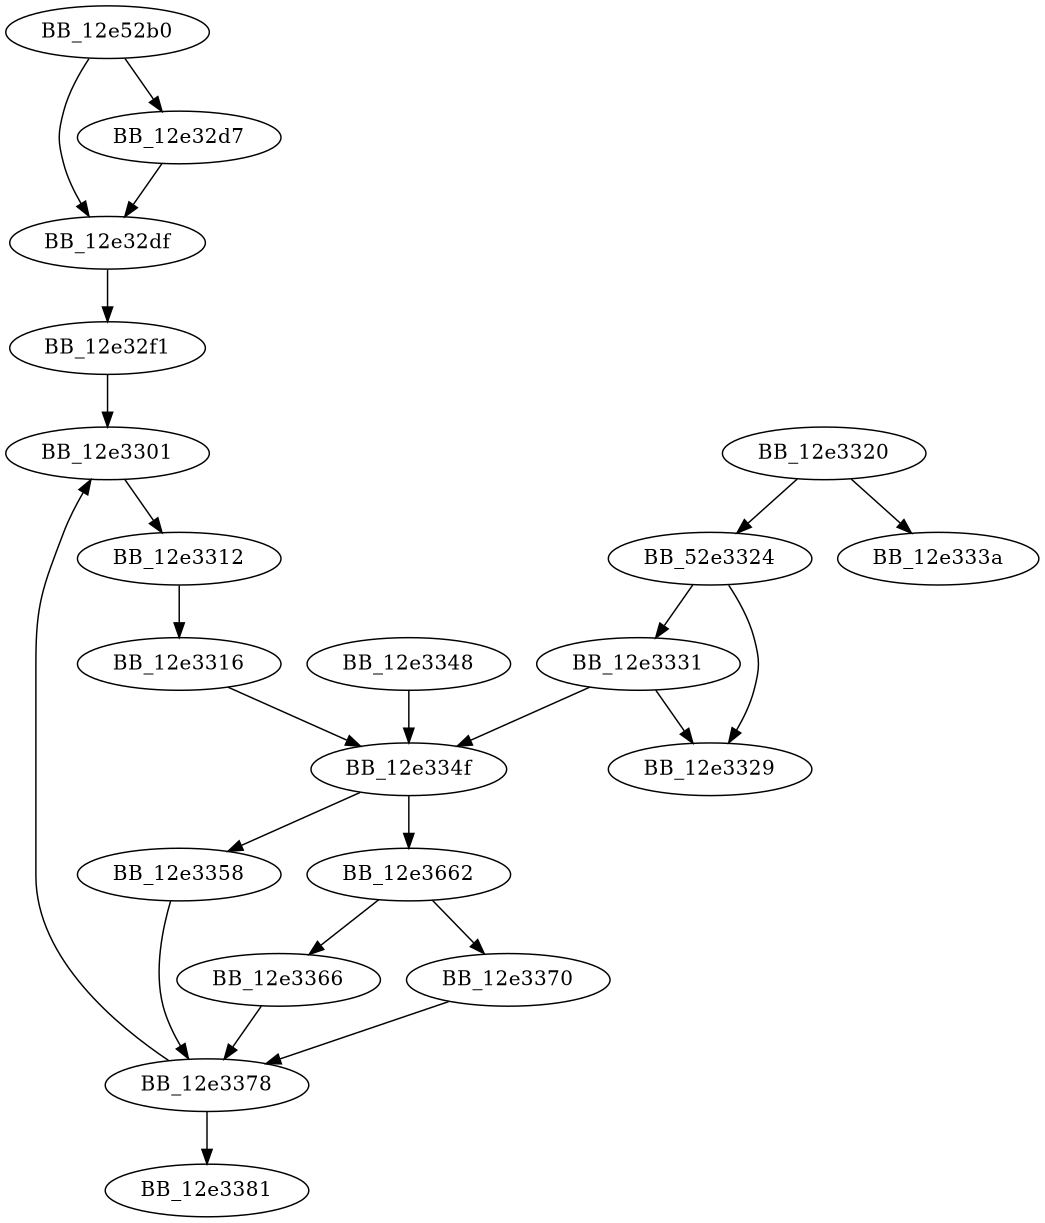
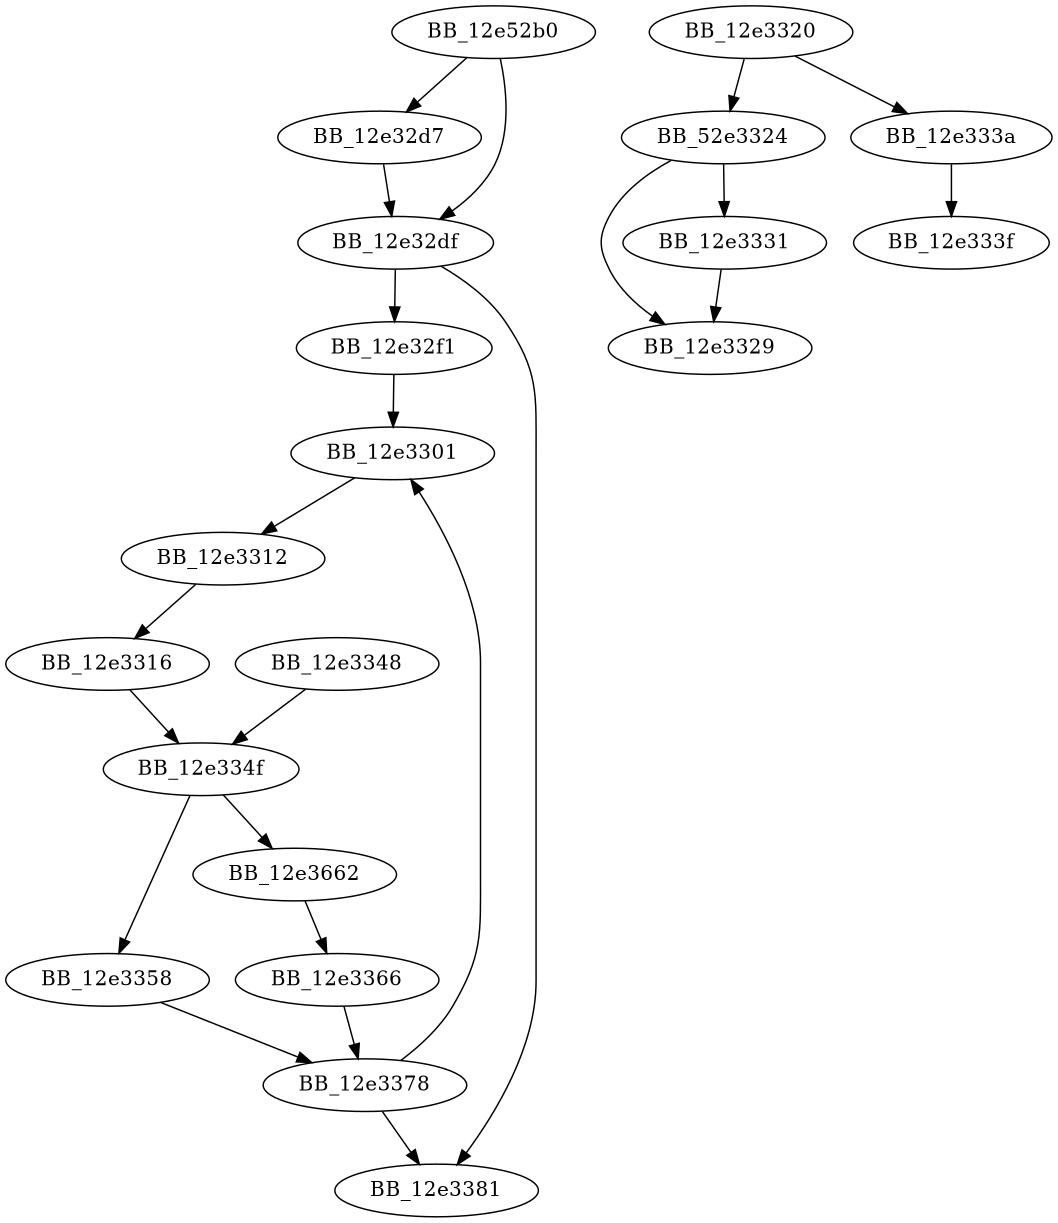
node "BB_12e333f": added
edge "BB_12e32df" -> "BB_12e3381": added
edge "BB_12e3331" -> "BB_12e334f": removed
node "BB_12e3370": removed
